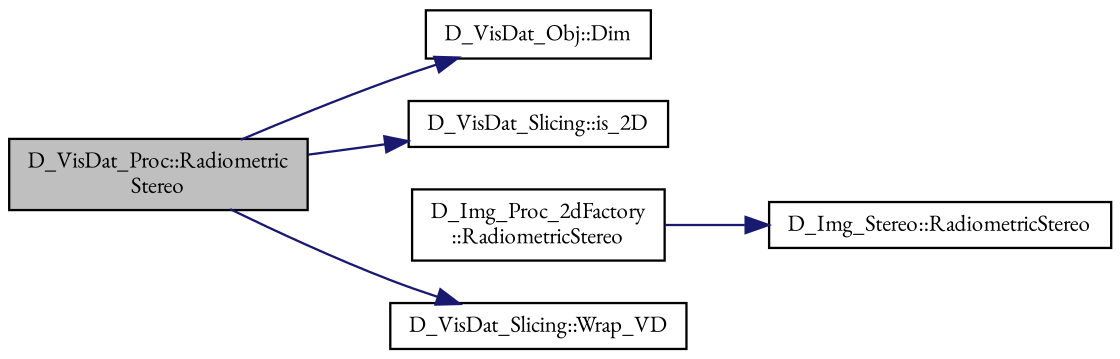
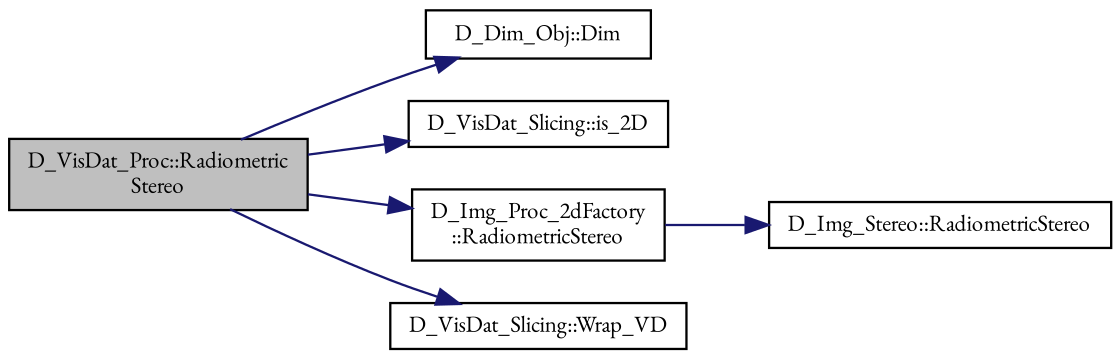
node "D_VisDat_Obj::Dim": label "D_VisDat_Obj::Dim" -> "D_Dim_Obj::Dim"
edge "D_VisDat_Proc::Radiometric Stereo" -> "D_Img_Proc_2dFactory ::RadiometricStereo": added
